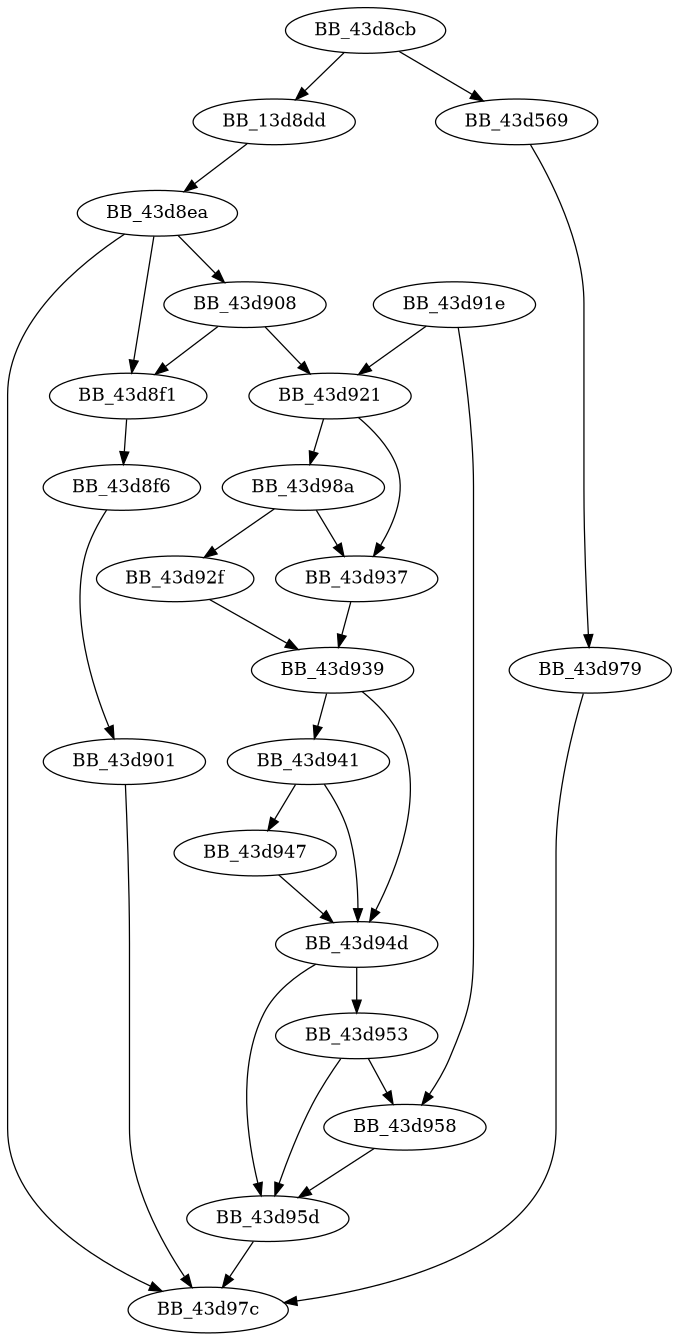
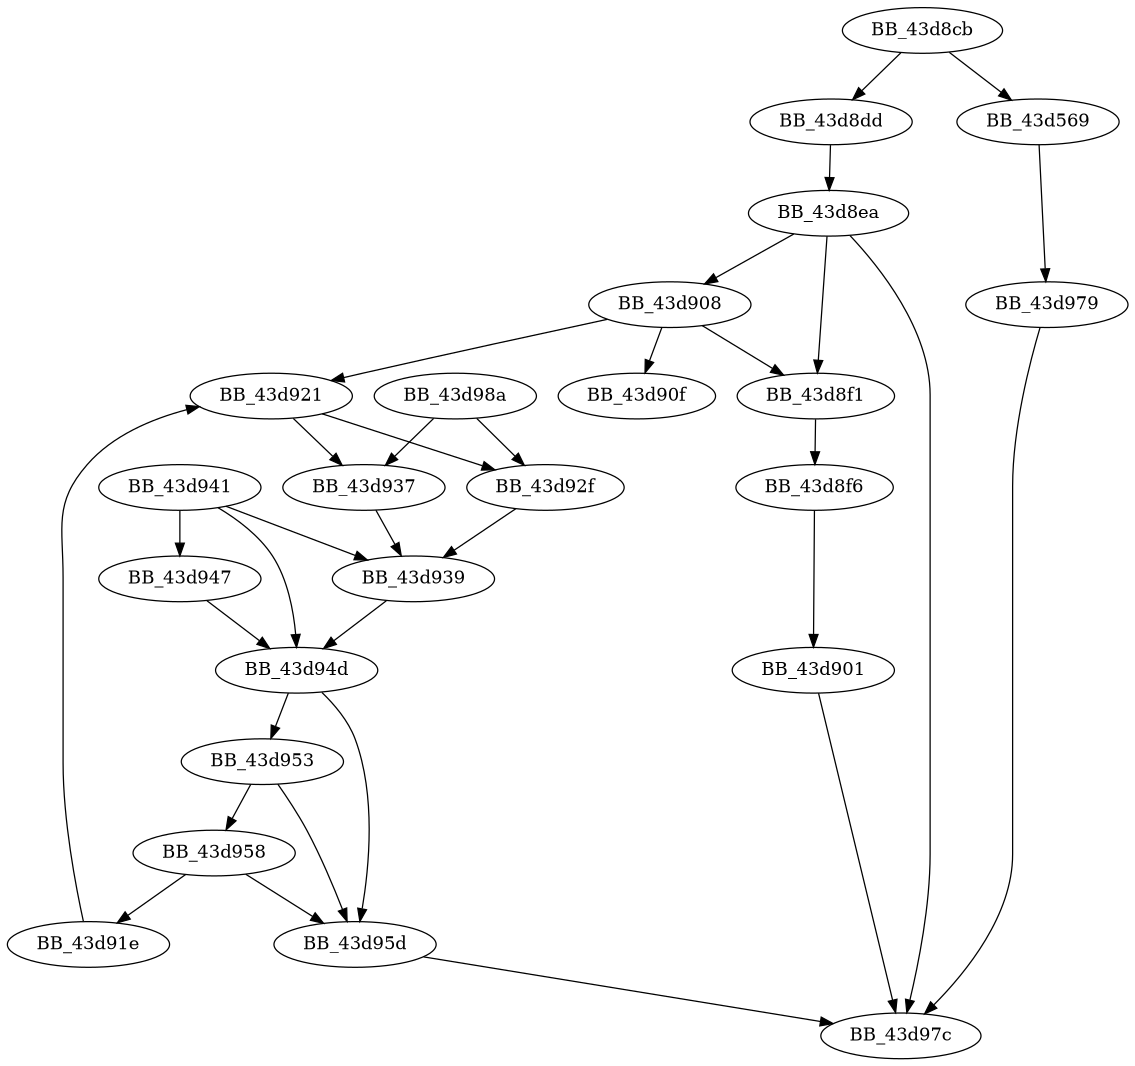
node "BB_13d8dd": label "BB_13d8dd" -> "BB_43d8dd"
node "BB_43d90f": added
edge "BB_43d921" -> "BB_43d98a": now "BB_43d921" -> "BB_43d92f"
edge "BB_43d939" -> "BB_43d941": reversed
edge "BB_43d91e" -> "BB_43d958": reversed
